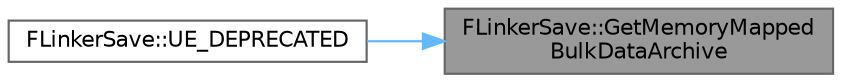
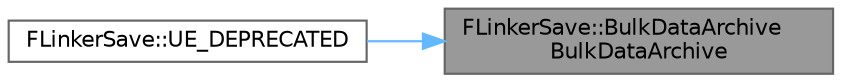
node "FLinkerSave::GetMemoryMapped BulkDataArchive": label "FLinkerSave::GetMemoryMapped BulkDataArchive" -> "FLinkerSave::BulkDataArchive BulkDataArchive"
